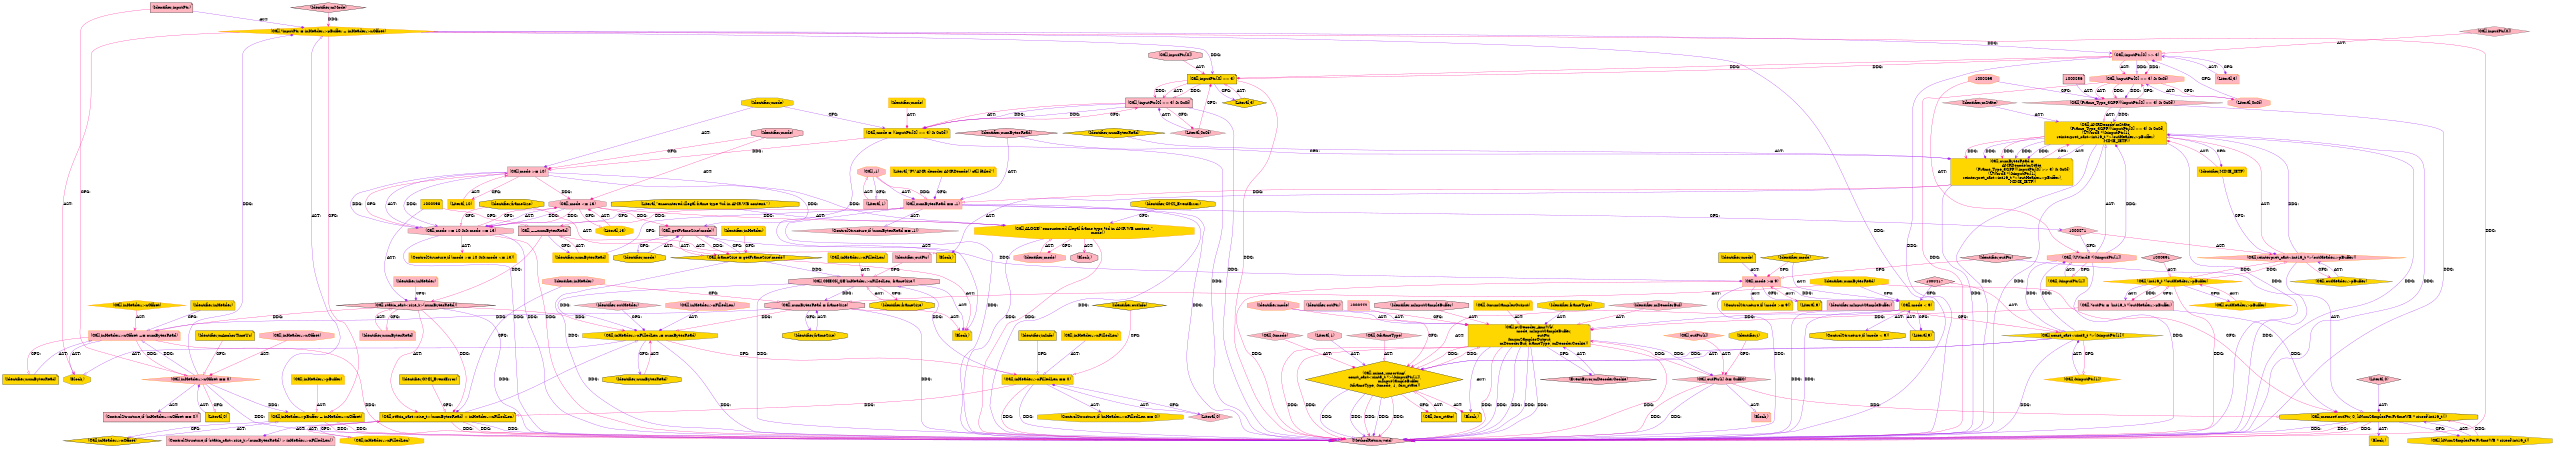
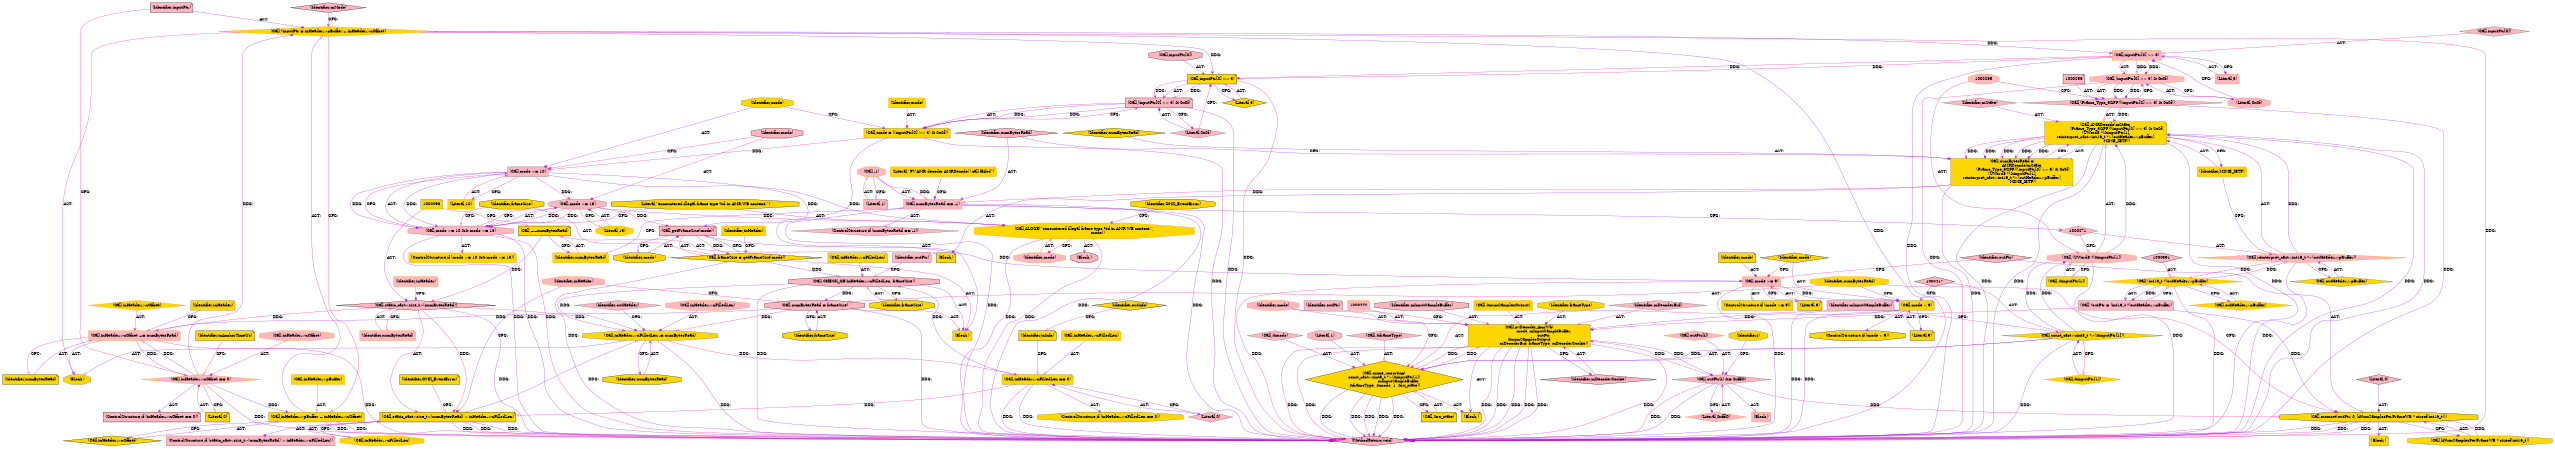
edge "(Identifier,mMode)" -> "(Call,*inputPtr = inHeader->pBuffer + inHeader->nOffset)": label "DDG: " -> "CFG: "
edge "1000265" -> "(Call,(UWord8 *)&inputPtr[1])": arrowhead vee -> onormal
edge "(Call,numBytesRead == -1)" -> "(Call,++numBytesRead)": removed, label "DDG:"
edge "(Identifier,MIME_IETF)" -> "(Call,reinterpret_cast<int16_t *>(outHeader->pBuffer))": arrowhead diamond -> onormal
node "(Call,++numBytesRead)": fillcolor lightpink -> gold
edge "(Identifier,outInfo)" -> "(Call,inHeader->nFilledLen == 0)": now "(Identifier,outInfo)" -> "(Identifier,inInfo)"
edge "(Call,inHeader->nFilledLen -= numBytesRead)" -> "(Call,inHeader->nFilledLen == 0)": label "CFG: " -> "DDG: "
node "(EventError,mDecoderCookie)": label "(EventError,mDecoderCookie)" -> "(Identifier,mDecoderCookie)"
node "(Literal,0xfffC)": added
